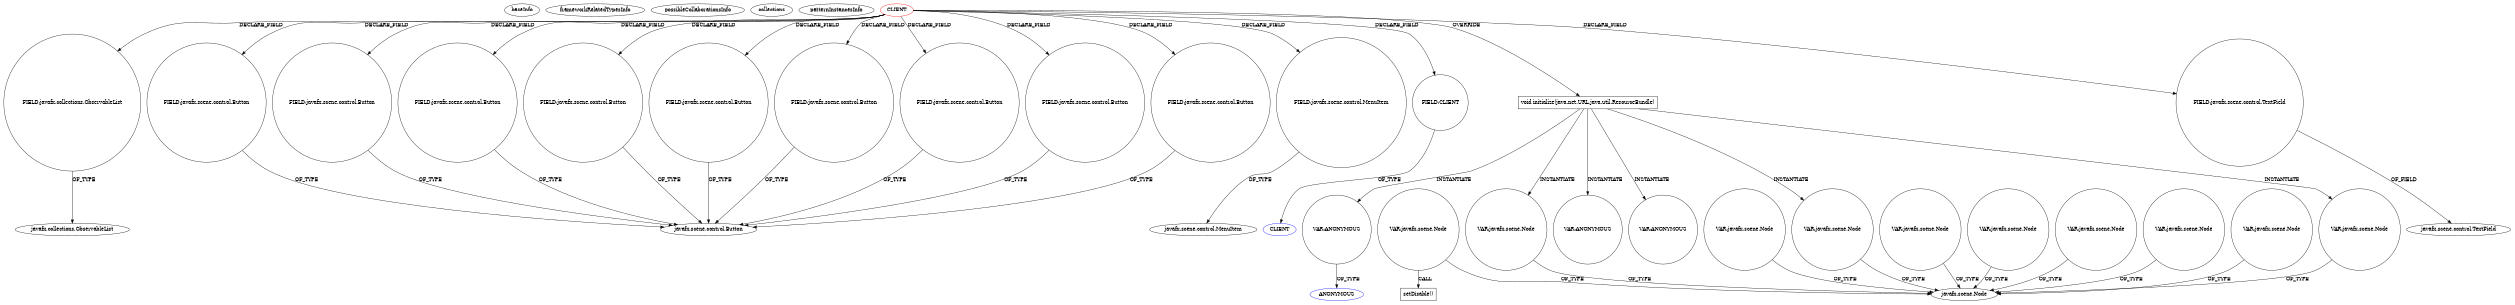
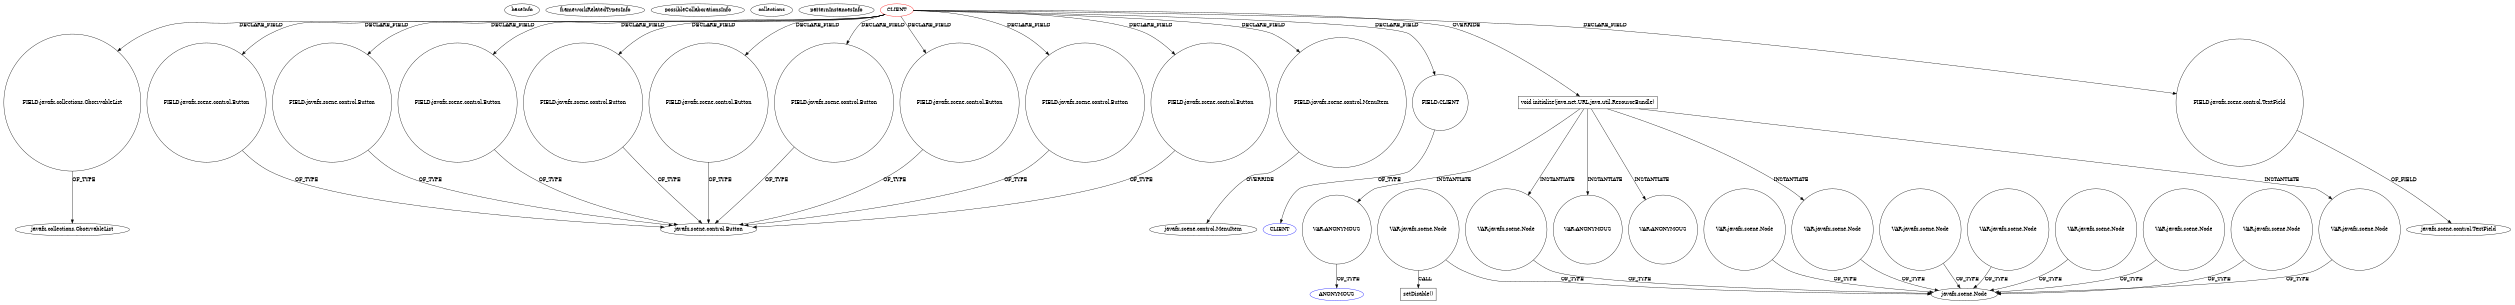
edge "FIELD:javafx.scene.control.MenuItem" -> "javafx.scene.control.MenuItem": label "OF_TYPE" -> "OVERRIDE"
